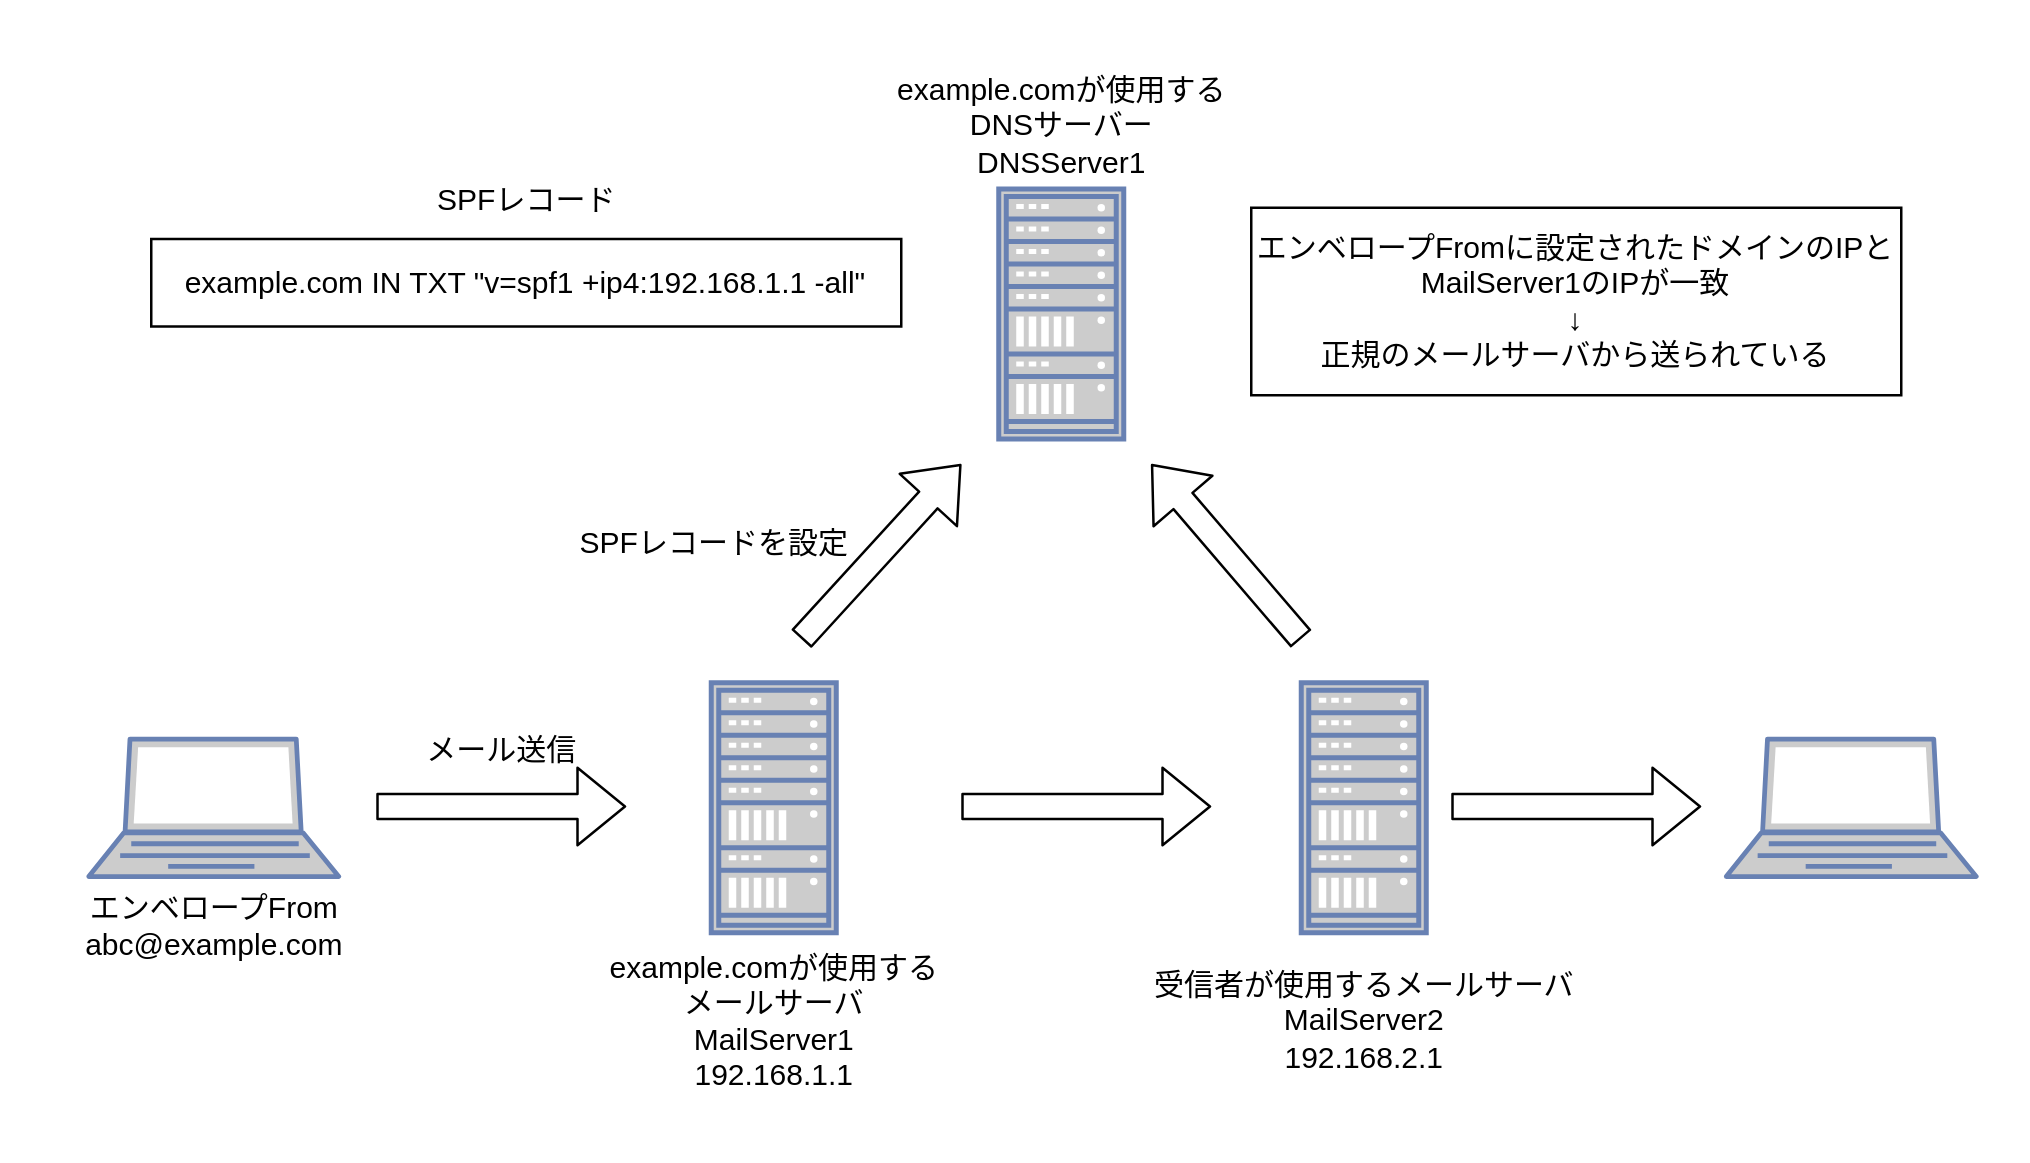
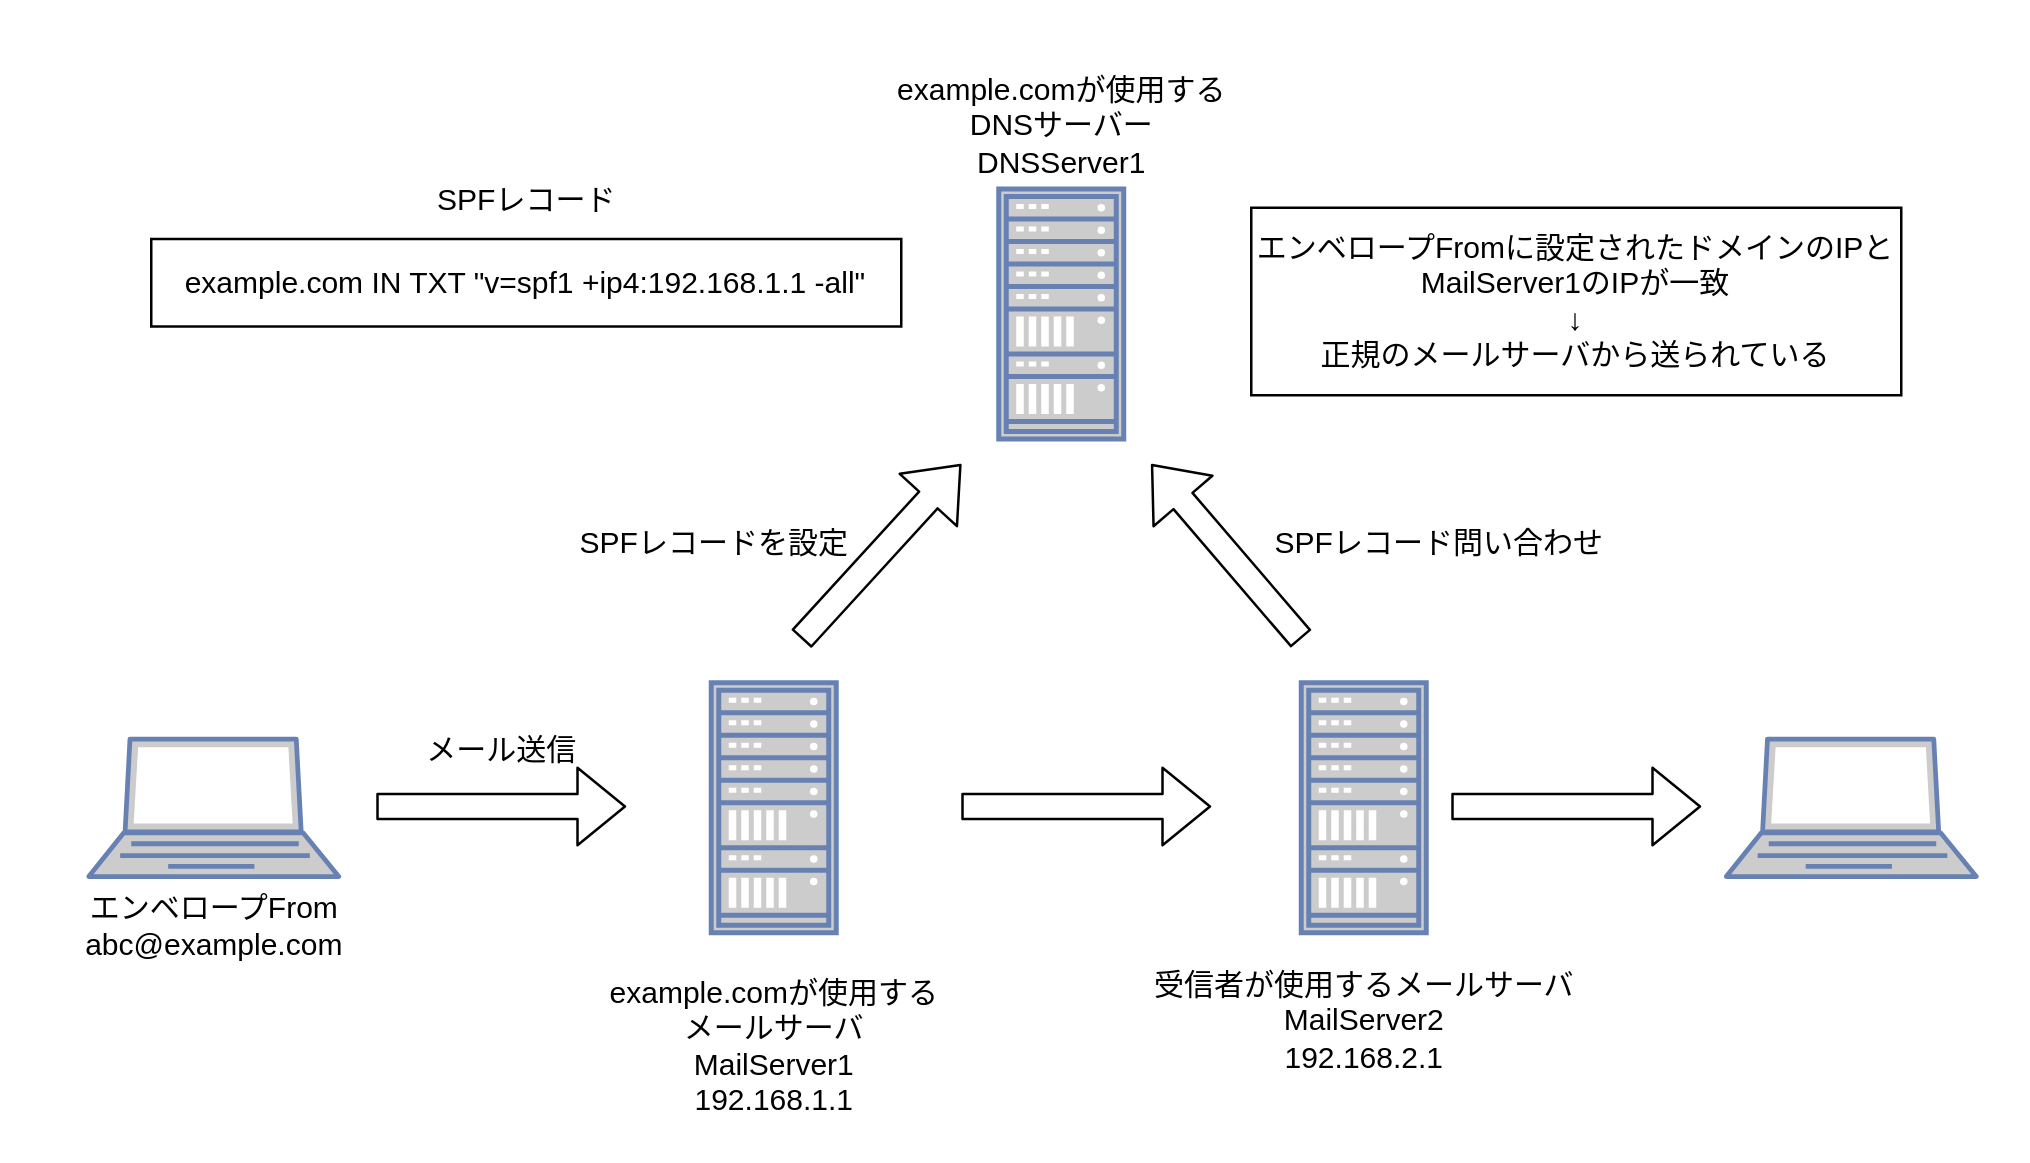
node "SPFレコード問い合わせ": added
node "example.comが使用する メールサーバ MailServer1 192.168.1.1": moved (774, 1020) -> (774, 1045)
